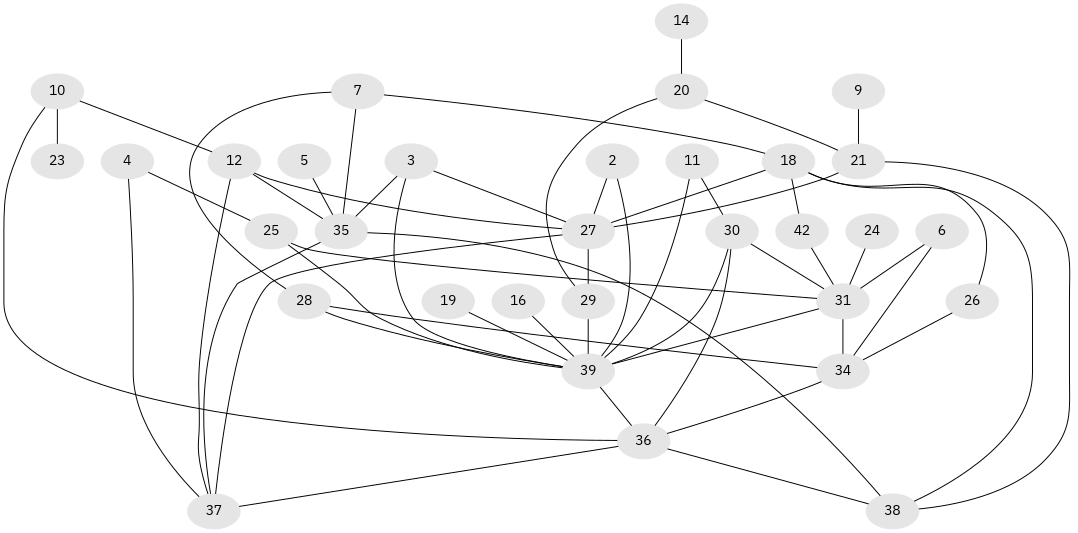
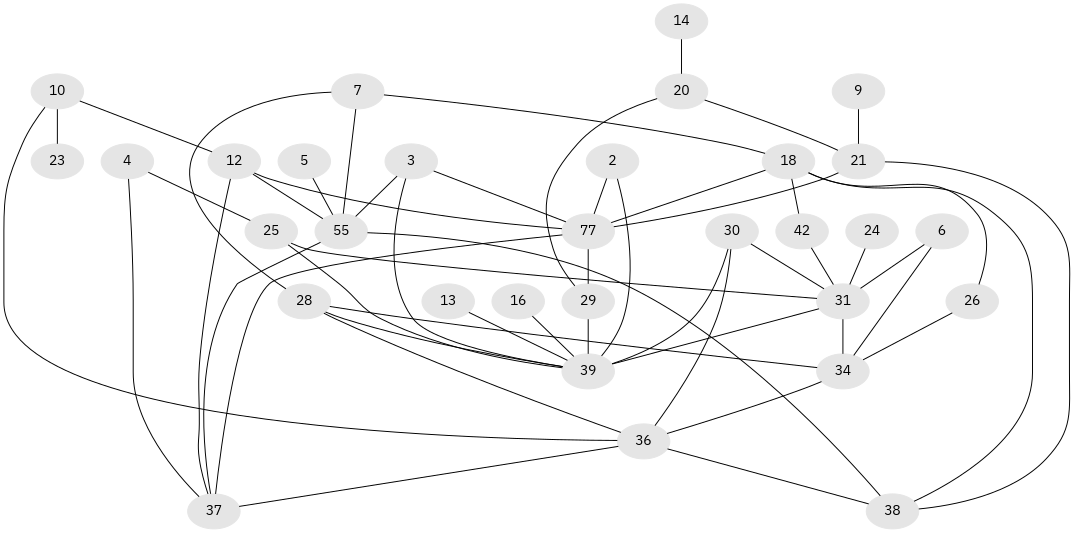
node "11": removed
node "35": label "35" -> "55"
node "27": label "27" -> "77"
node "19": label "19" -> "13"
edge "39" -- "36": now "28" -- "36"
